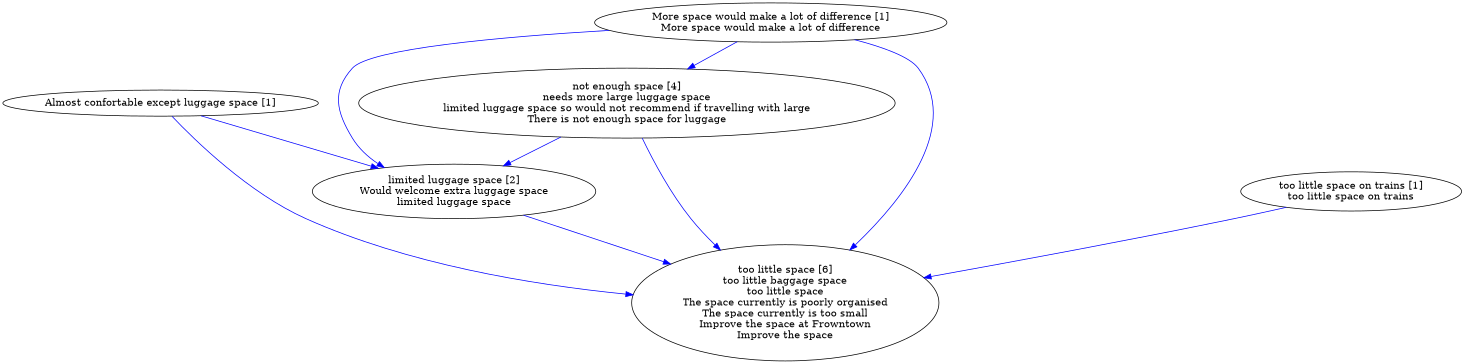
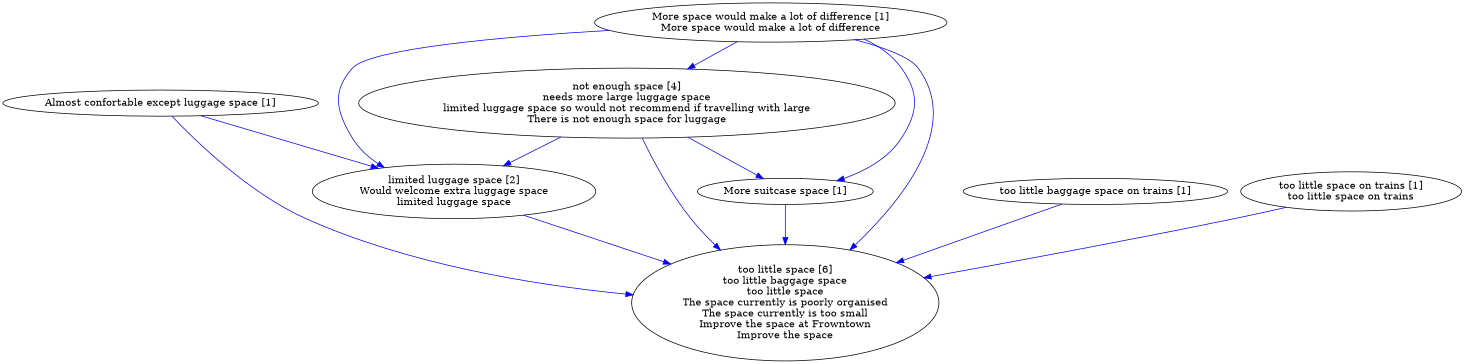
node "More suitcase space [1]": added
node "too little baggage space on trains [1]": added
